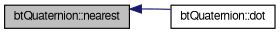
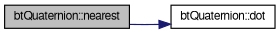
edge "btQuaternion::dot" -> "btQuaternion::nearest": reversed
